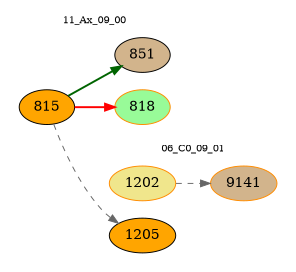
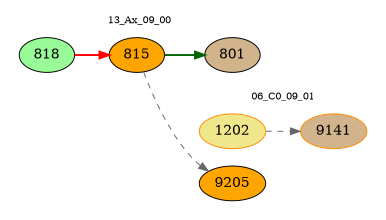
cluster "11_Ax_09_00": label "11_Ax_09_00" -> "13_Ax_09_00"
node "851": label "851" -> "801"
edge "815" -> "818": reversed
node "818": color darkorange -> black
node "1205": label "1205" -> "9205"
